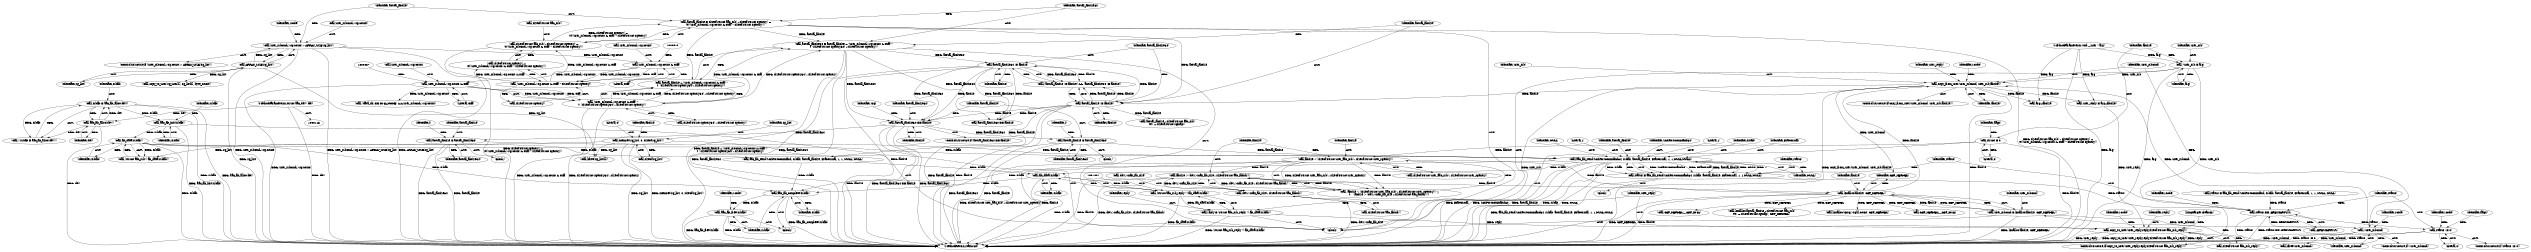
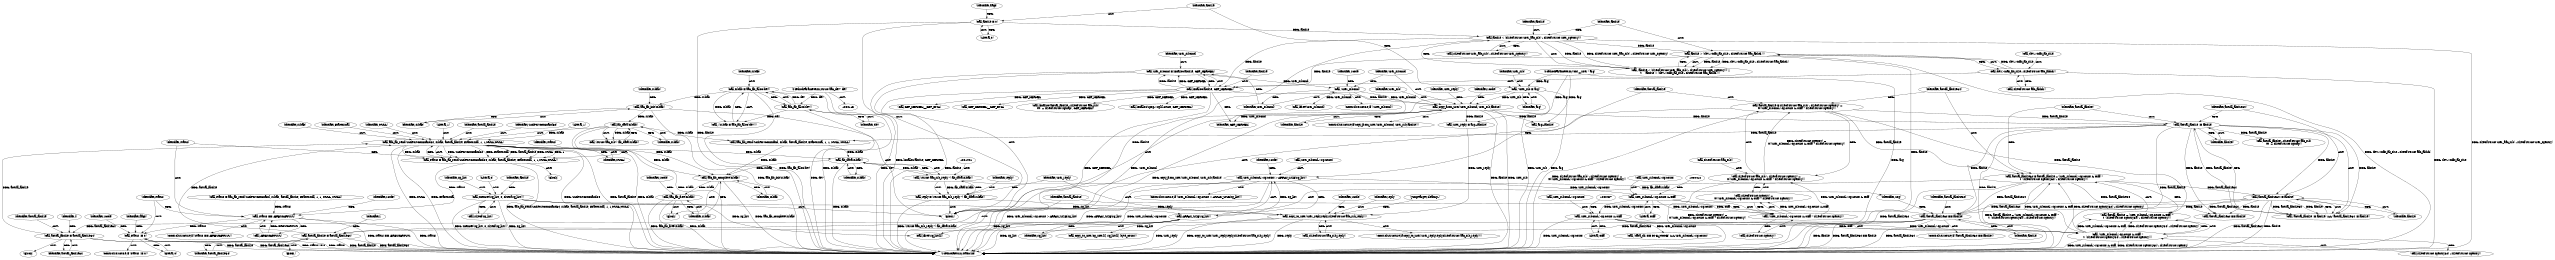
node "(Call,struct = 0)": label "(Call,struct = 0)" -> "(Call,fibsize = 0)"
edge "(Call,memset(sg_list, 0, sizeof(sg_list)))" -> "(Call,(struct aac_srb*) fib_data(srbfib))": now "(Call,memset(sg_list, 0, sizeof(sg_list)))" -> "(Call,ARRAY_SIZE(sg_list))"
edge "(Identifier,GFP_KERNEL)" -> "(Call,kmalloc(fibsize, GFP_KERNEL))": now "(Call,dev->max_fib_size - sizeof(struct aac_fibhdr))" -> "(Call,kmalloc(fibsize, GFP_KERNEL))"
node "(ControlStructure,if (status == -ERESTARTSYS))": added
edge "(Call,(struct aac_srb_reply *) fib_data(srbfib))" -> "(MethodReturn,static int)": now "(Call,(struct aac_srb_reply *) fib_data(srbfib))" -> "(Identifier,usg)"
